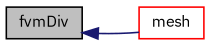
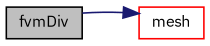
edge "mesh" -> "fvmDiv": reversed
